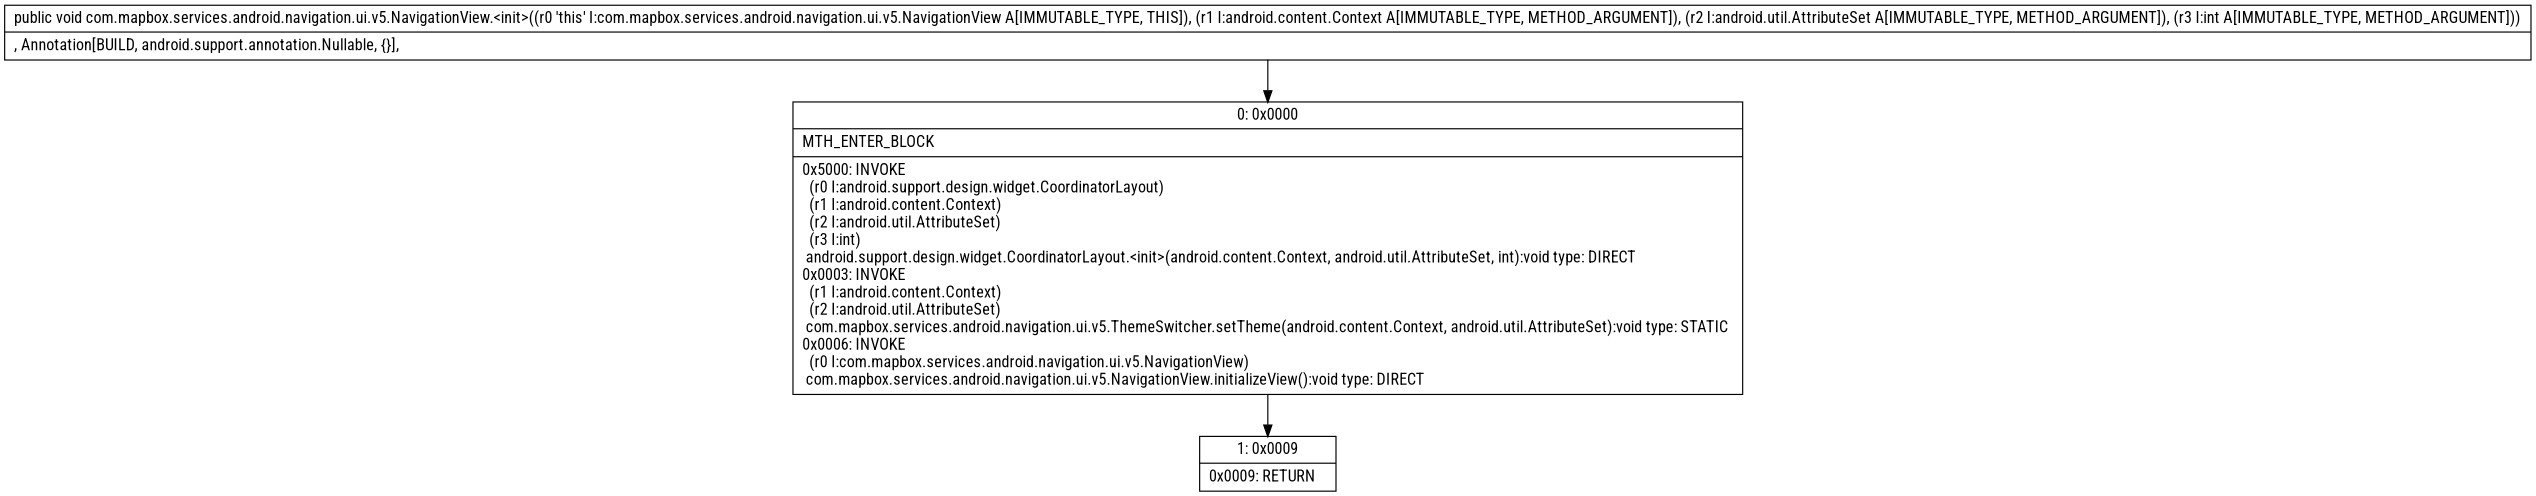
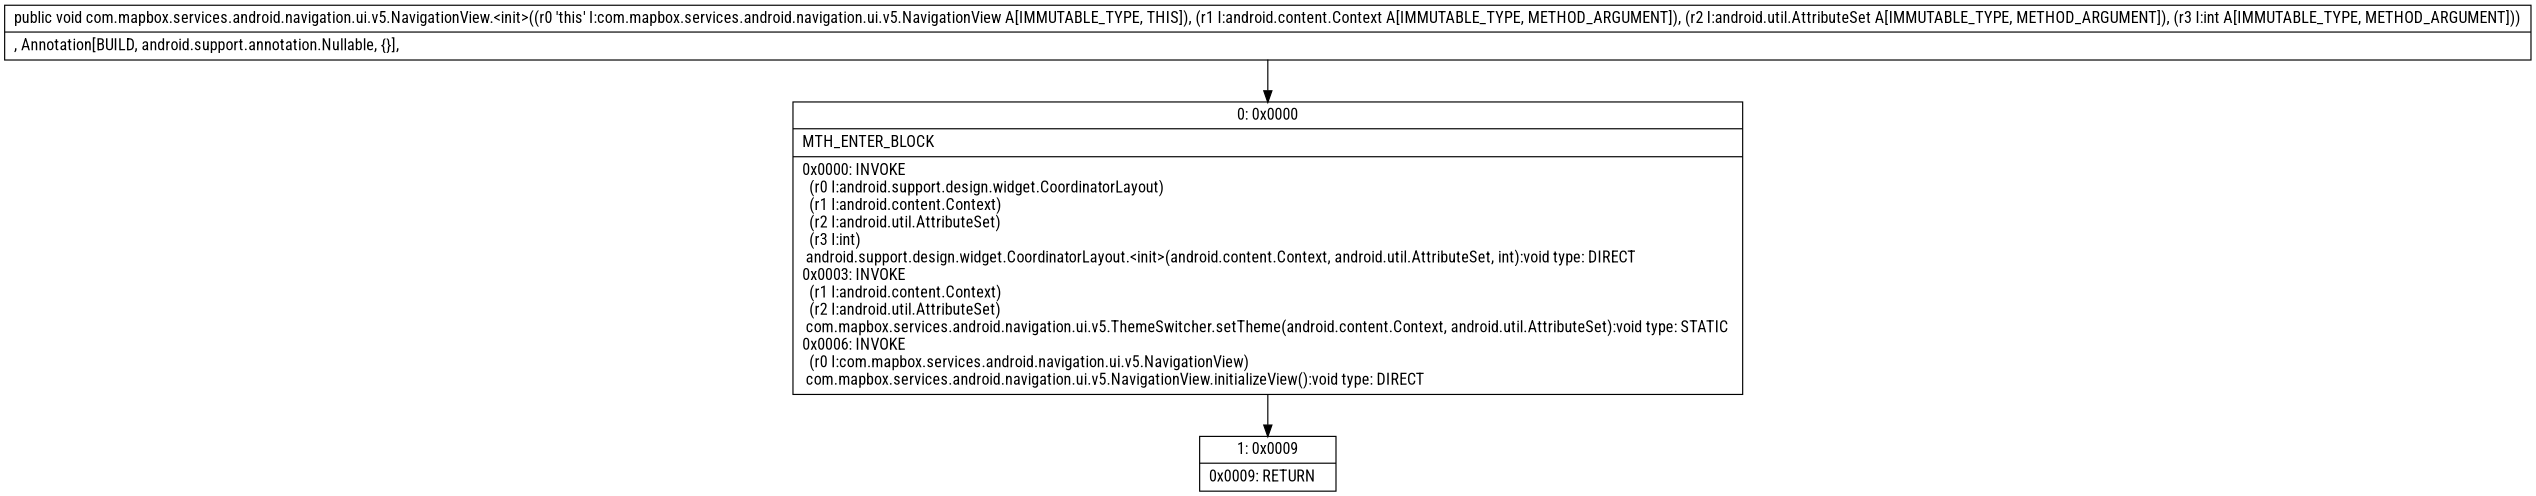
node "0: 0x0000": text "0x5000: INVOKE" -> "0x0000: INVOKE"
